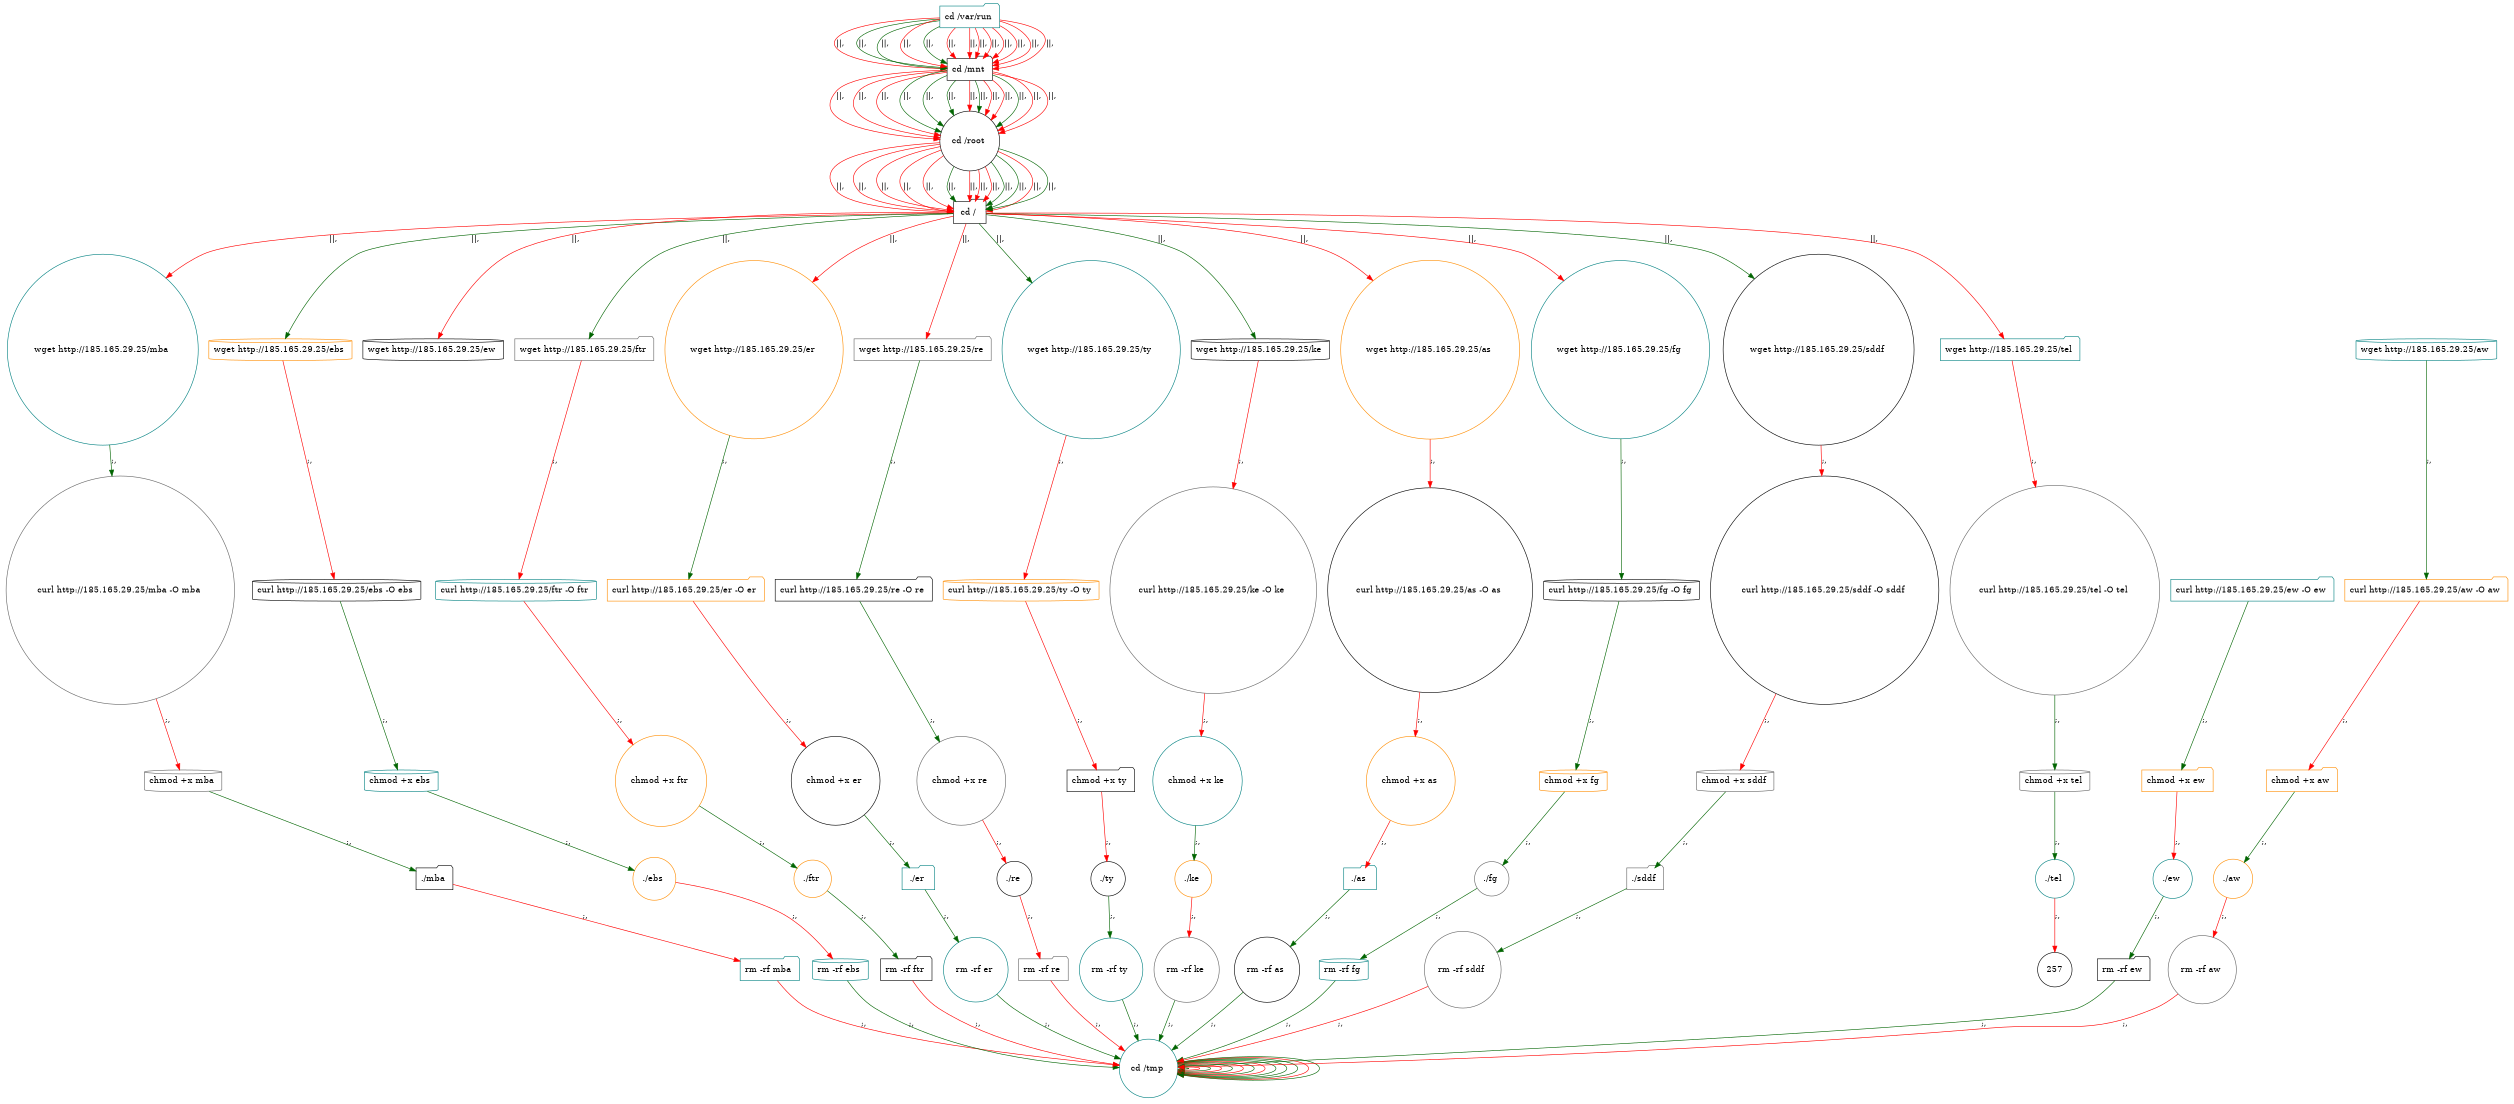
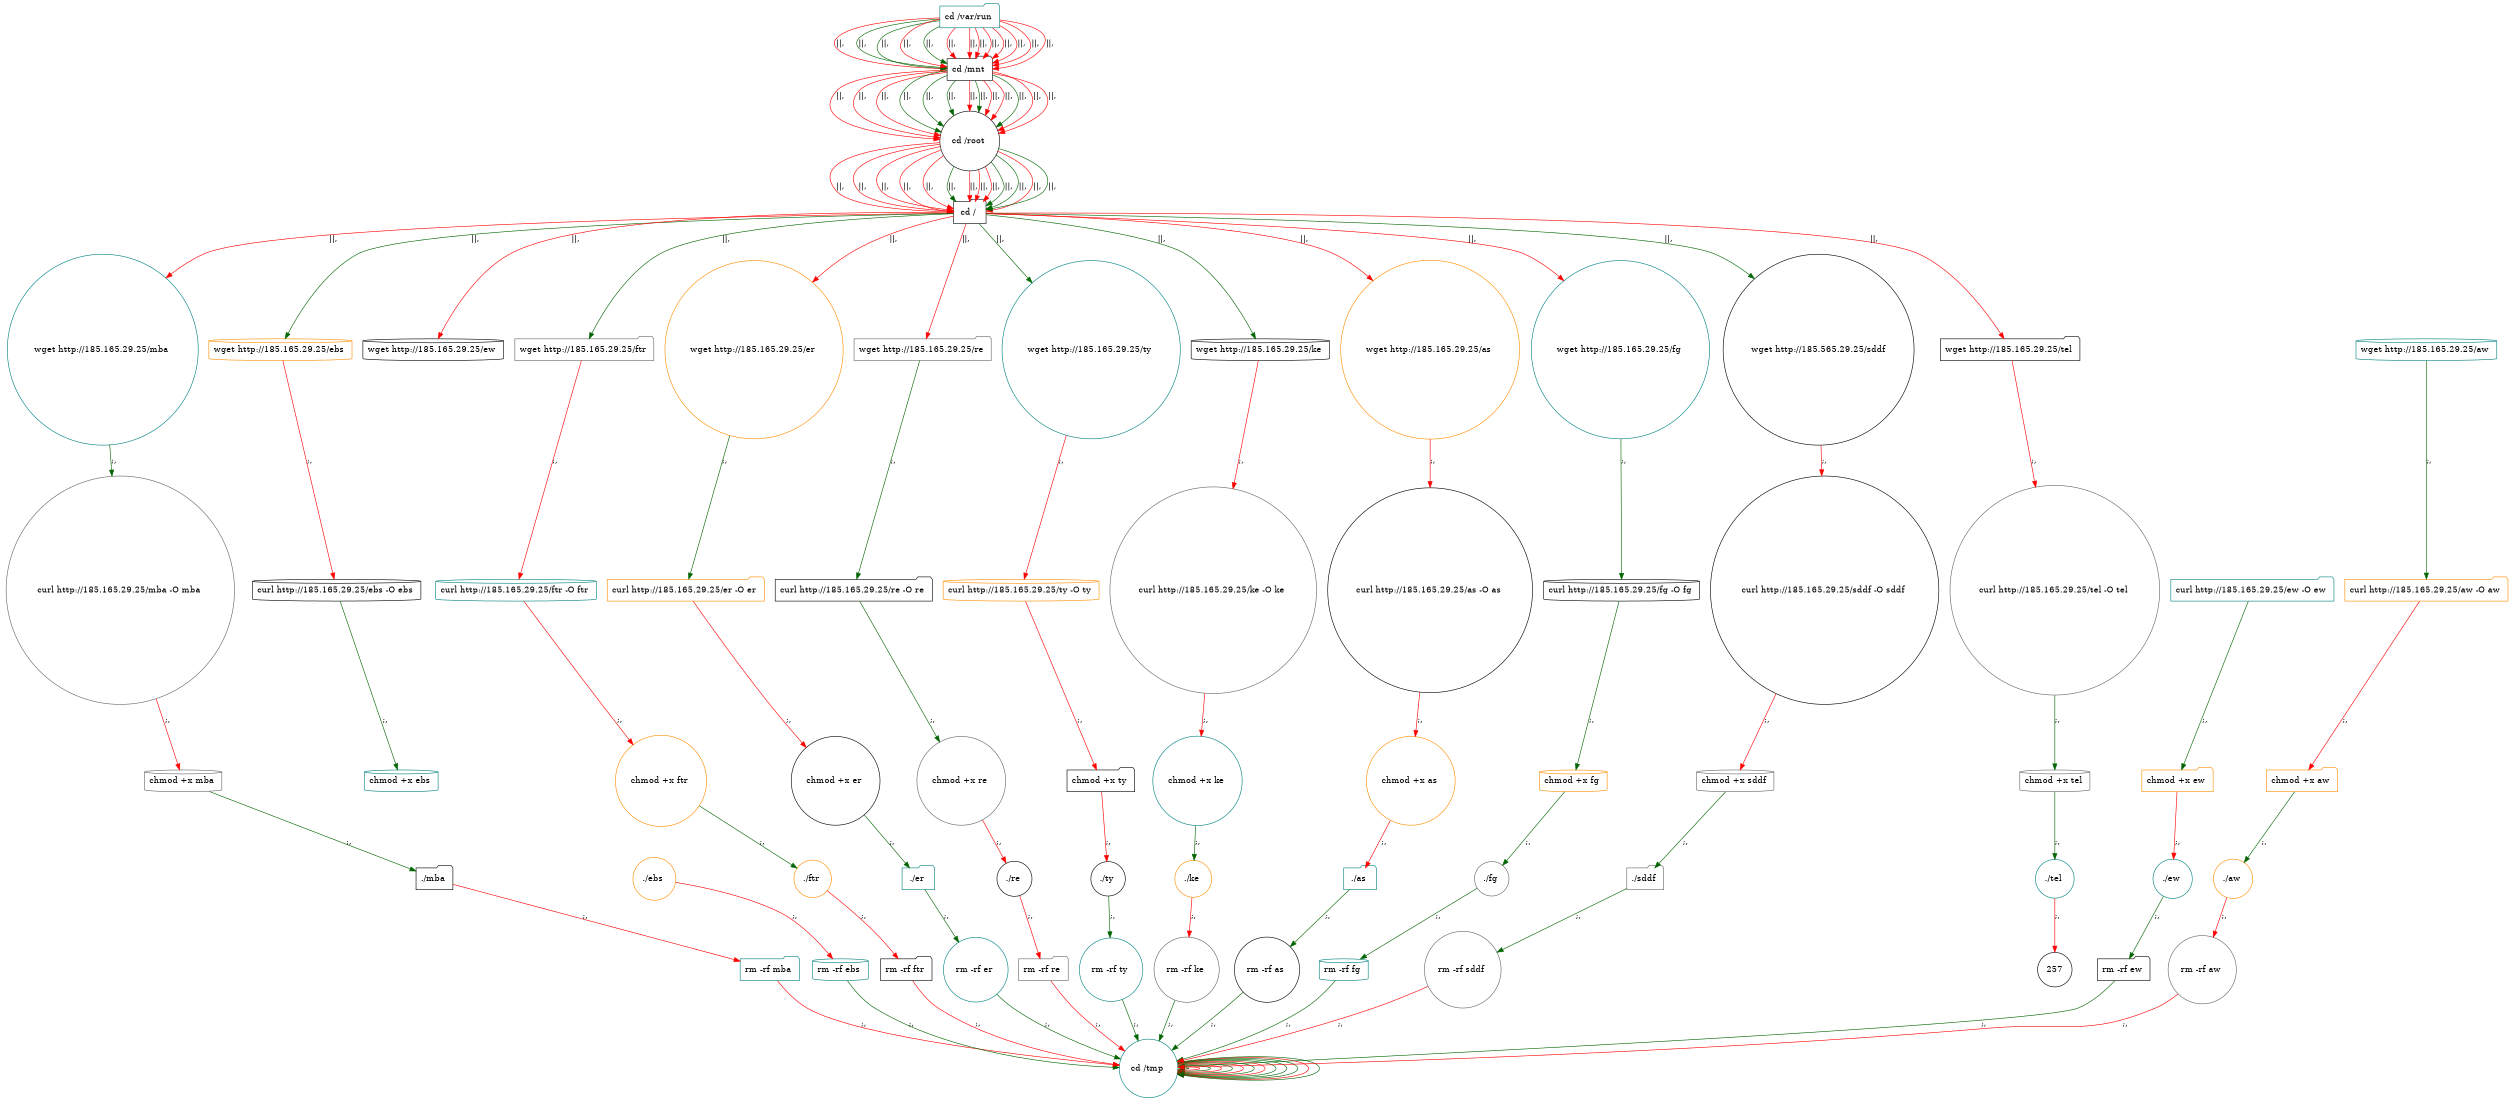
node "wget http://185.165.29.25/sddf": label "wget http://185.165.29.25/sddf" -> "wget http://185.565.29.25/sddf"
node "wget http://185.165.29.25/tel": color teal -> black
edge "chmod +x ebs" -> "./ebs": removed, label ";,"
edge "./ftr" -> "rm -rf ftr": color darkgreen -> red
